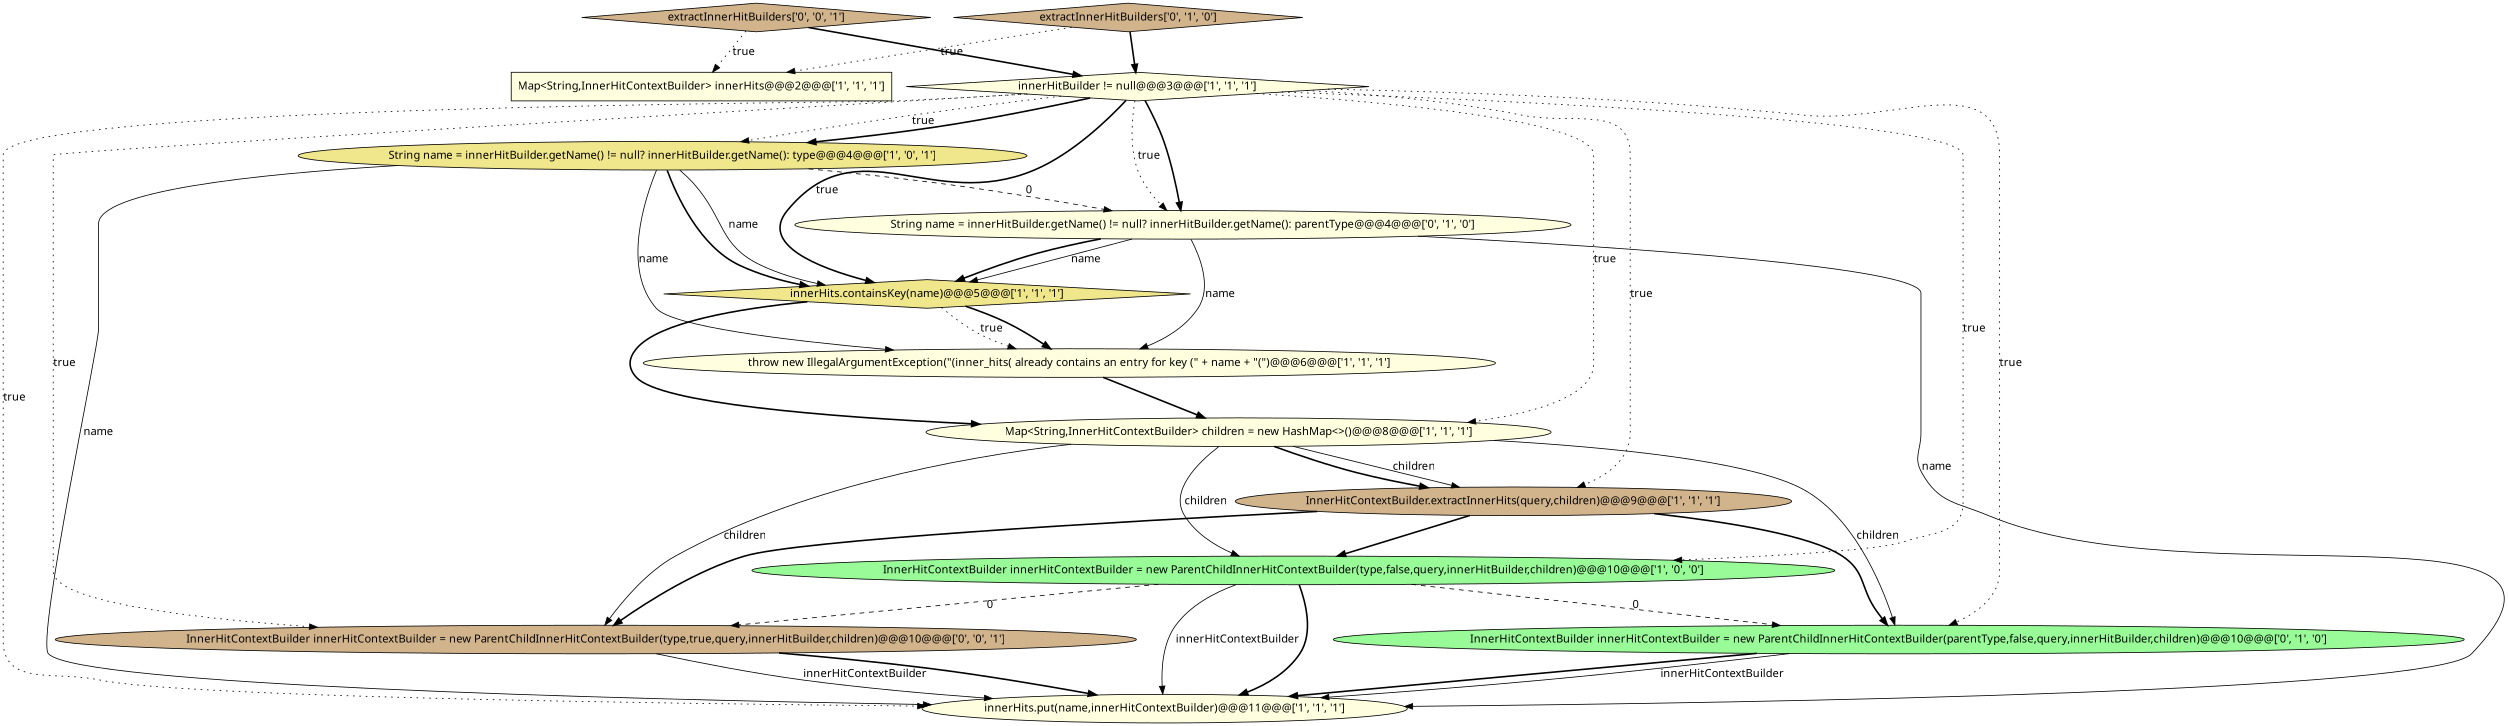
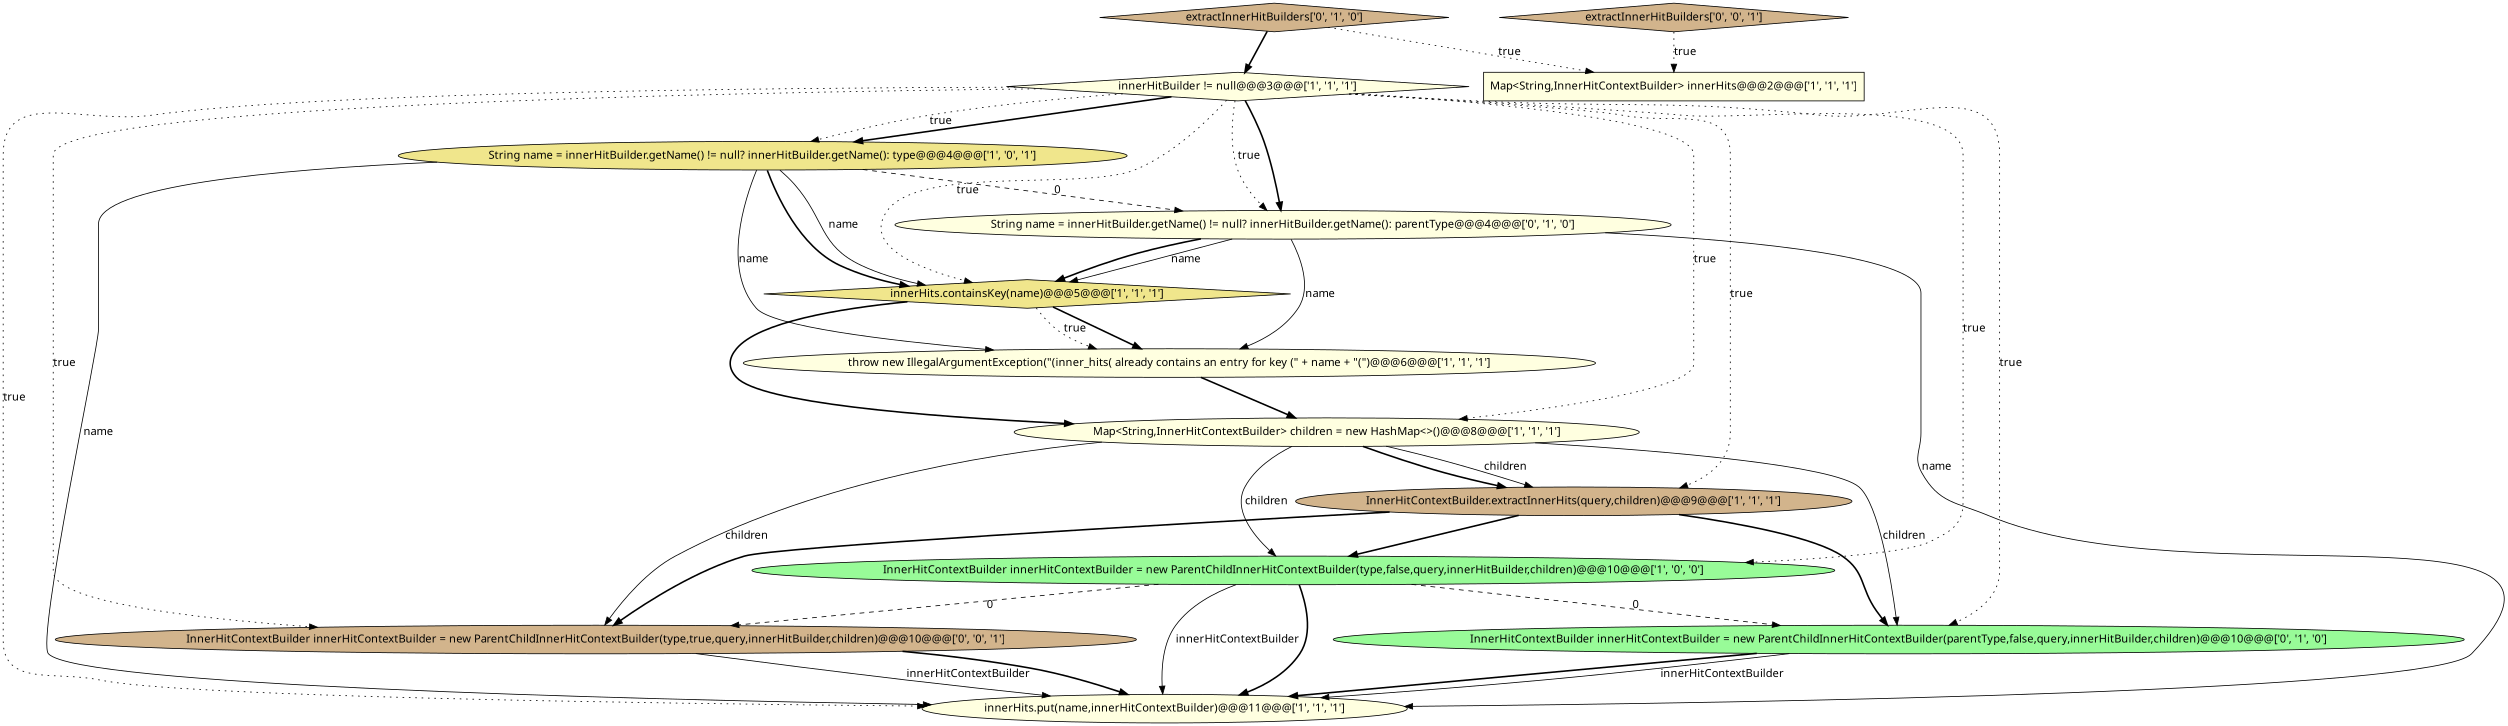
edge "extractInnerHitBuilders['0', '0', '1']" -> "innerHitBuilder != null@@@3@@@['1', '1', '1']": removed
edge "innerHitBuilder != null@@@3@@@['1', '1', '1']" -> "innerHits.containsKey(name)@@@5@@@['1', '1', '1']": style bold -> dotted
